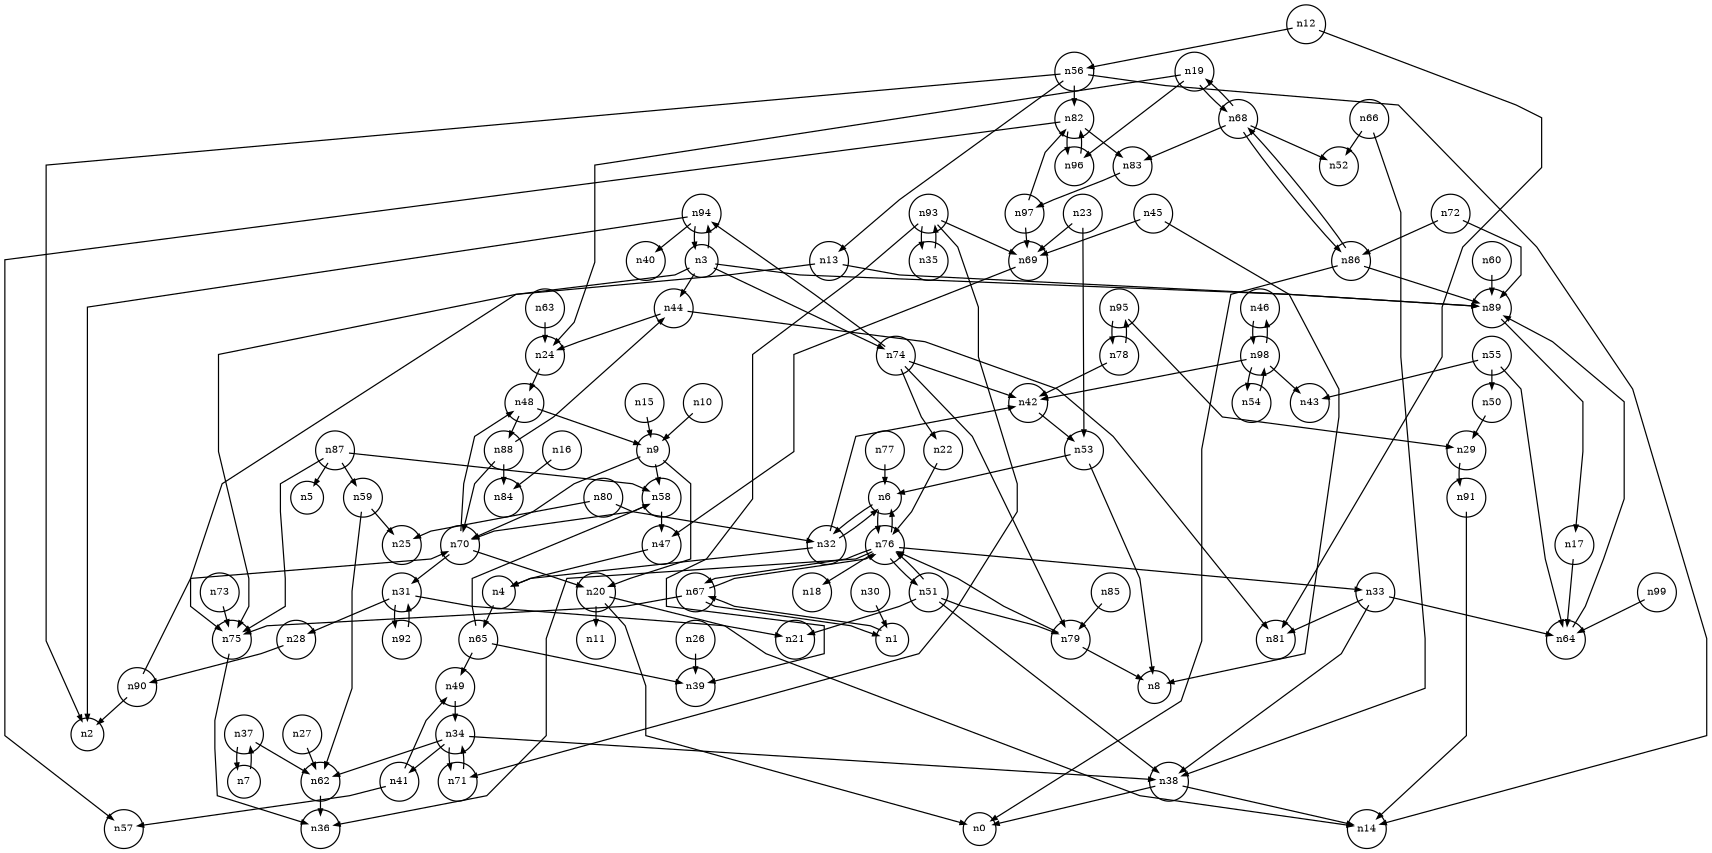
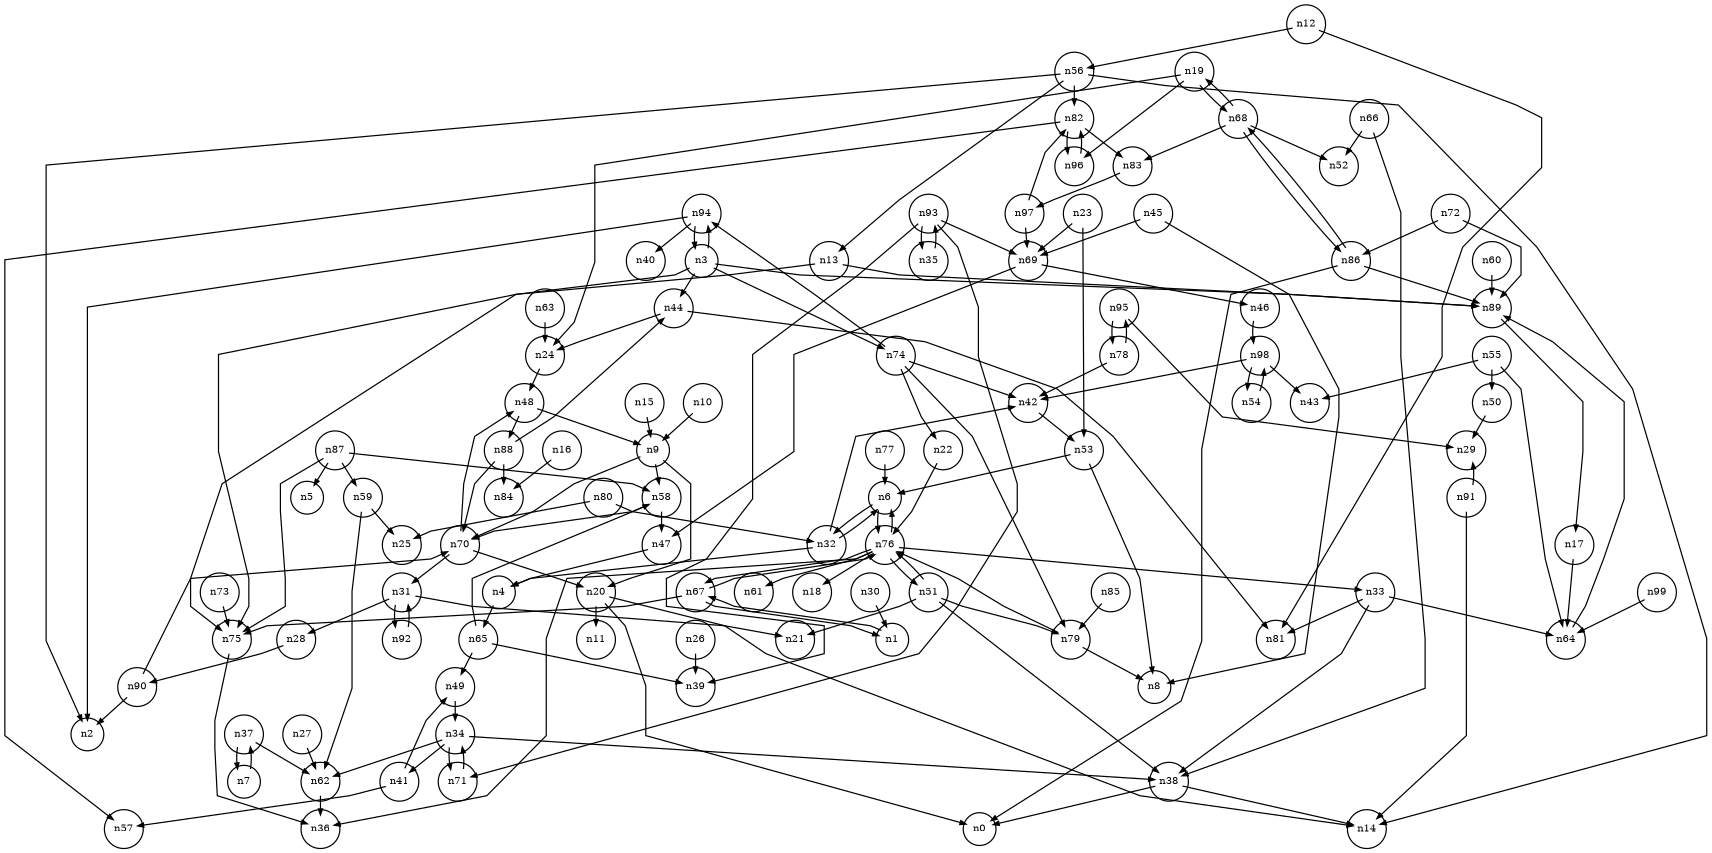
edge "n98" -> "n46": now "n69" -> "n46"
edge "n29" -> "n91": reversed
node "n61": added
